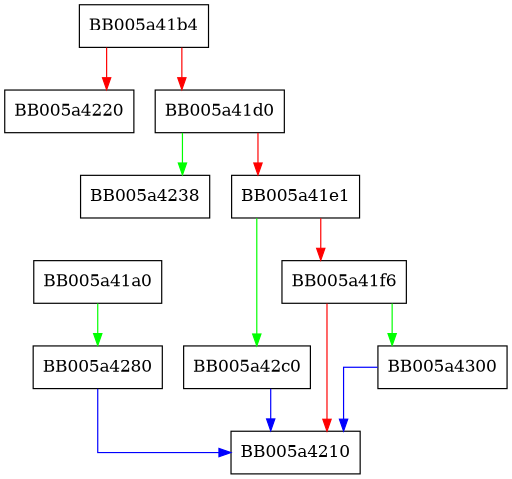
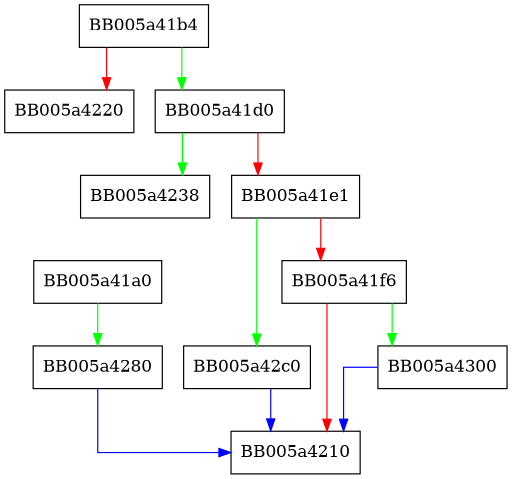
edge "BB005a41b4" -> "BB005a41d0": color red -> green
